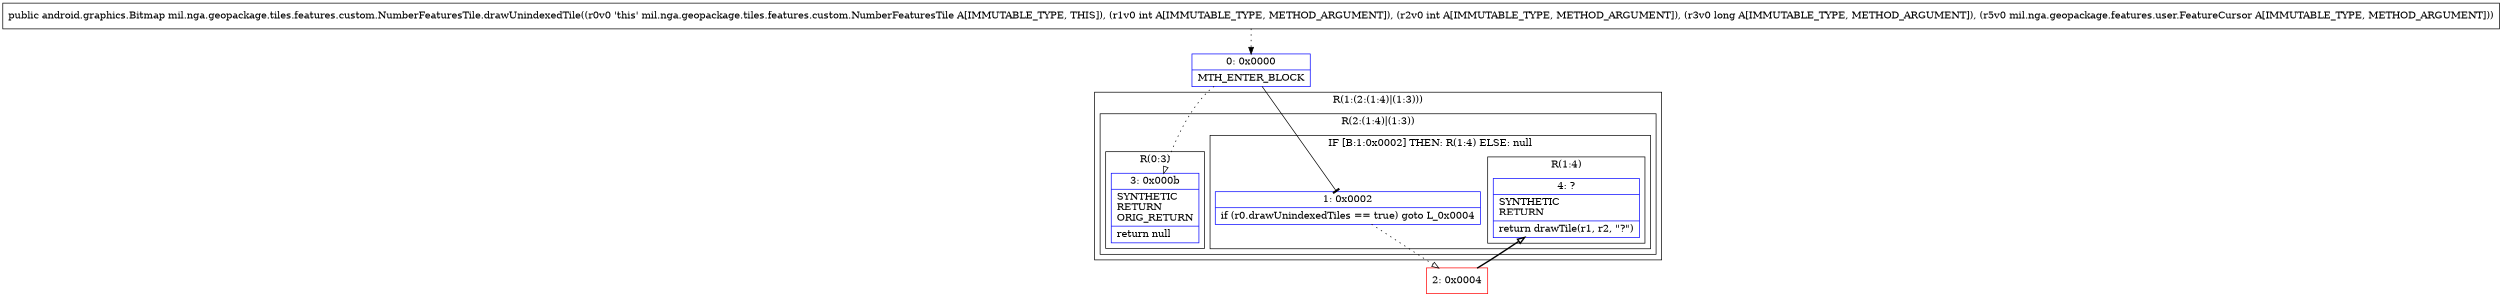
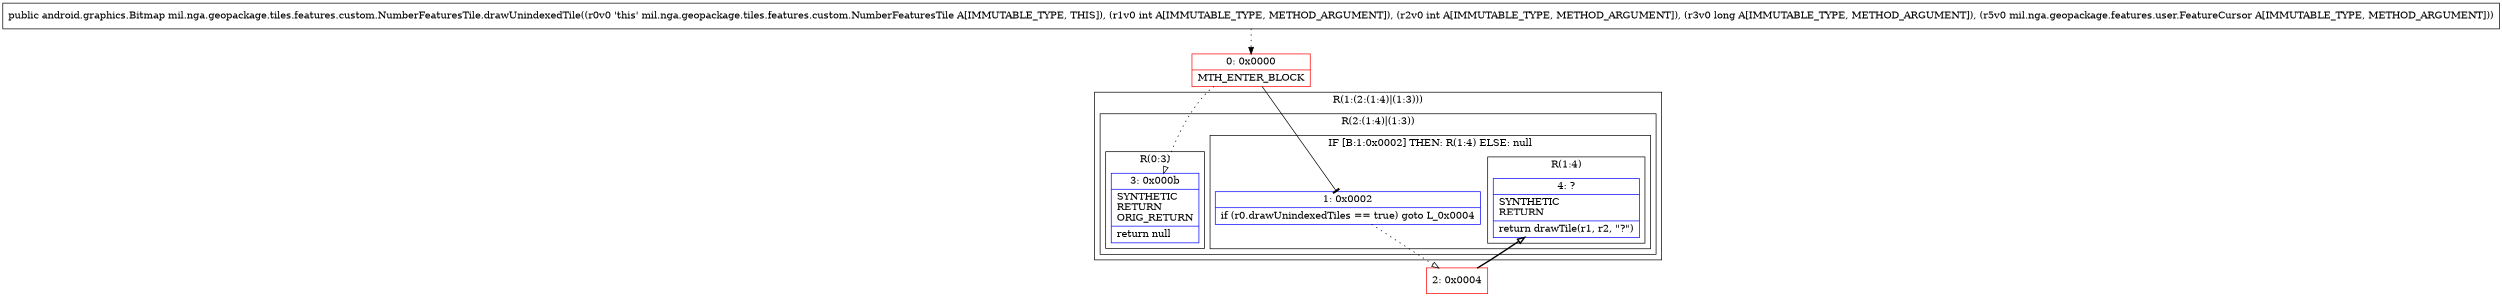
node "0: 0x0000": color blue -> red
